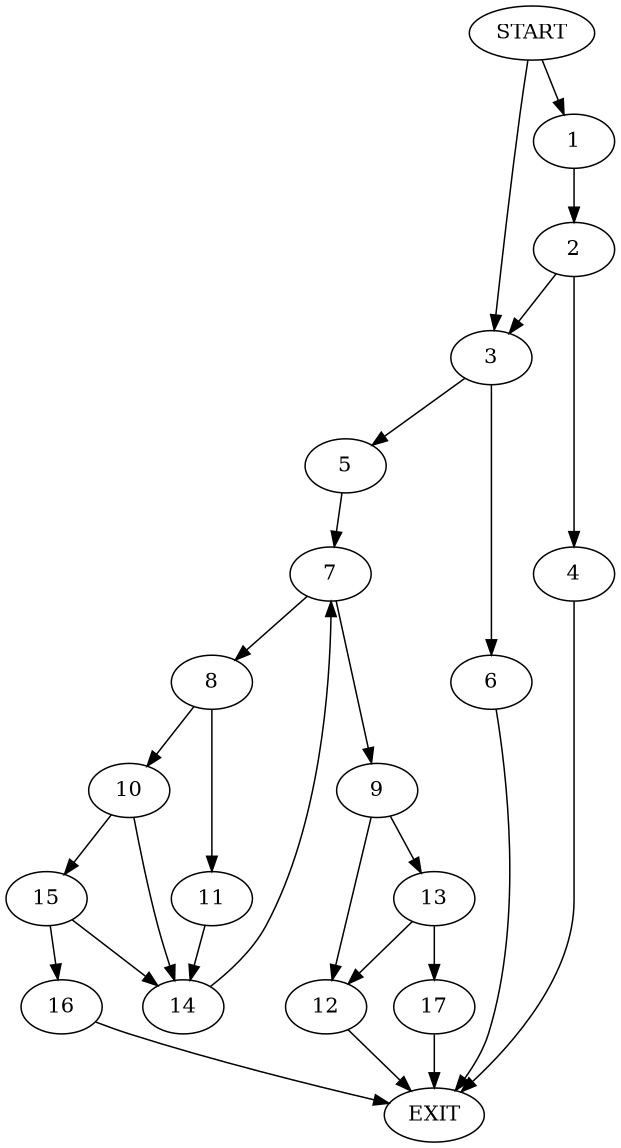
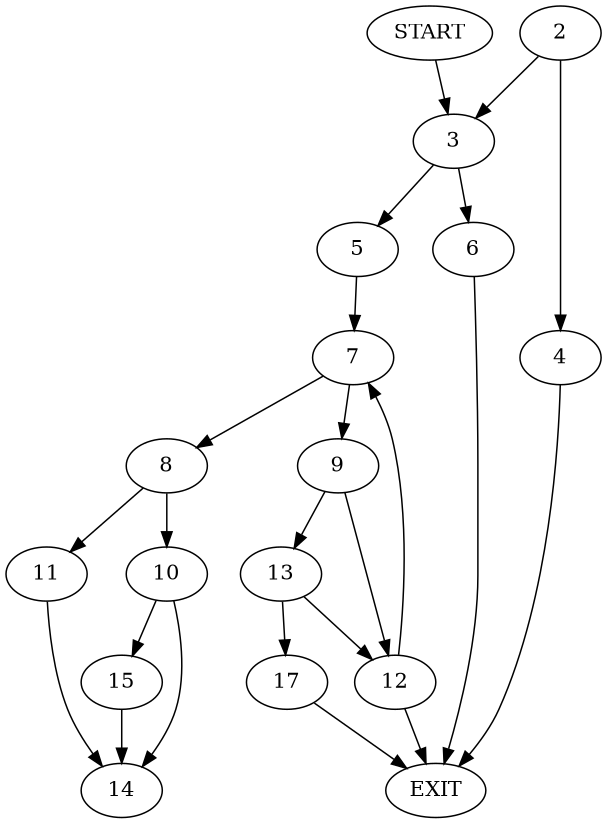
node "1": removed
edge "14" -> "7": now "12" -> "7"
node "16": removed
